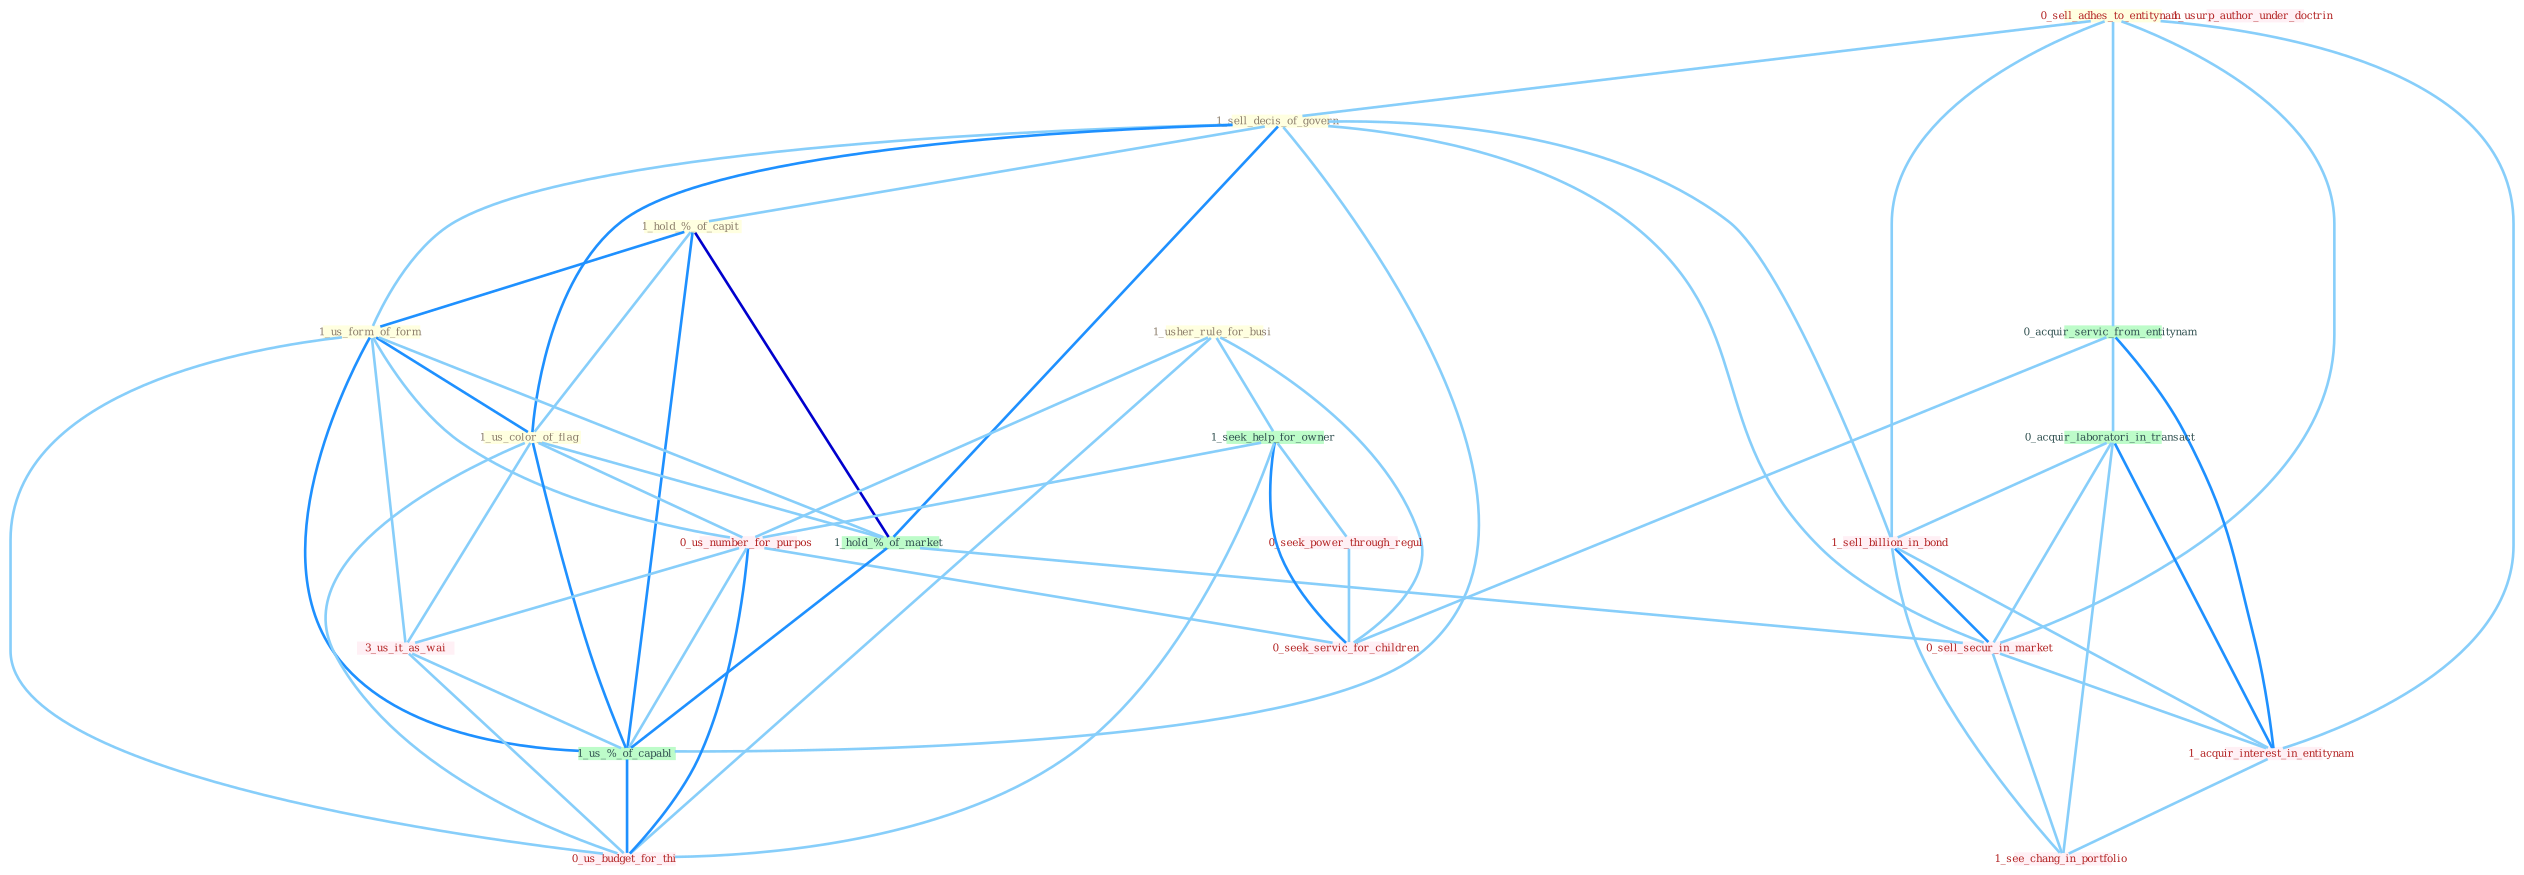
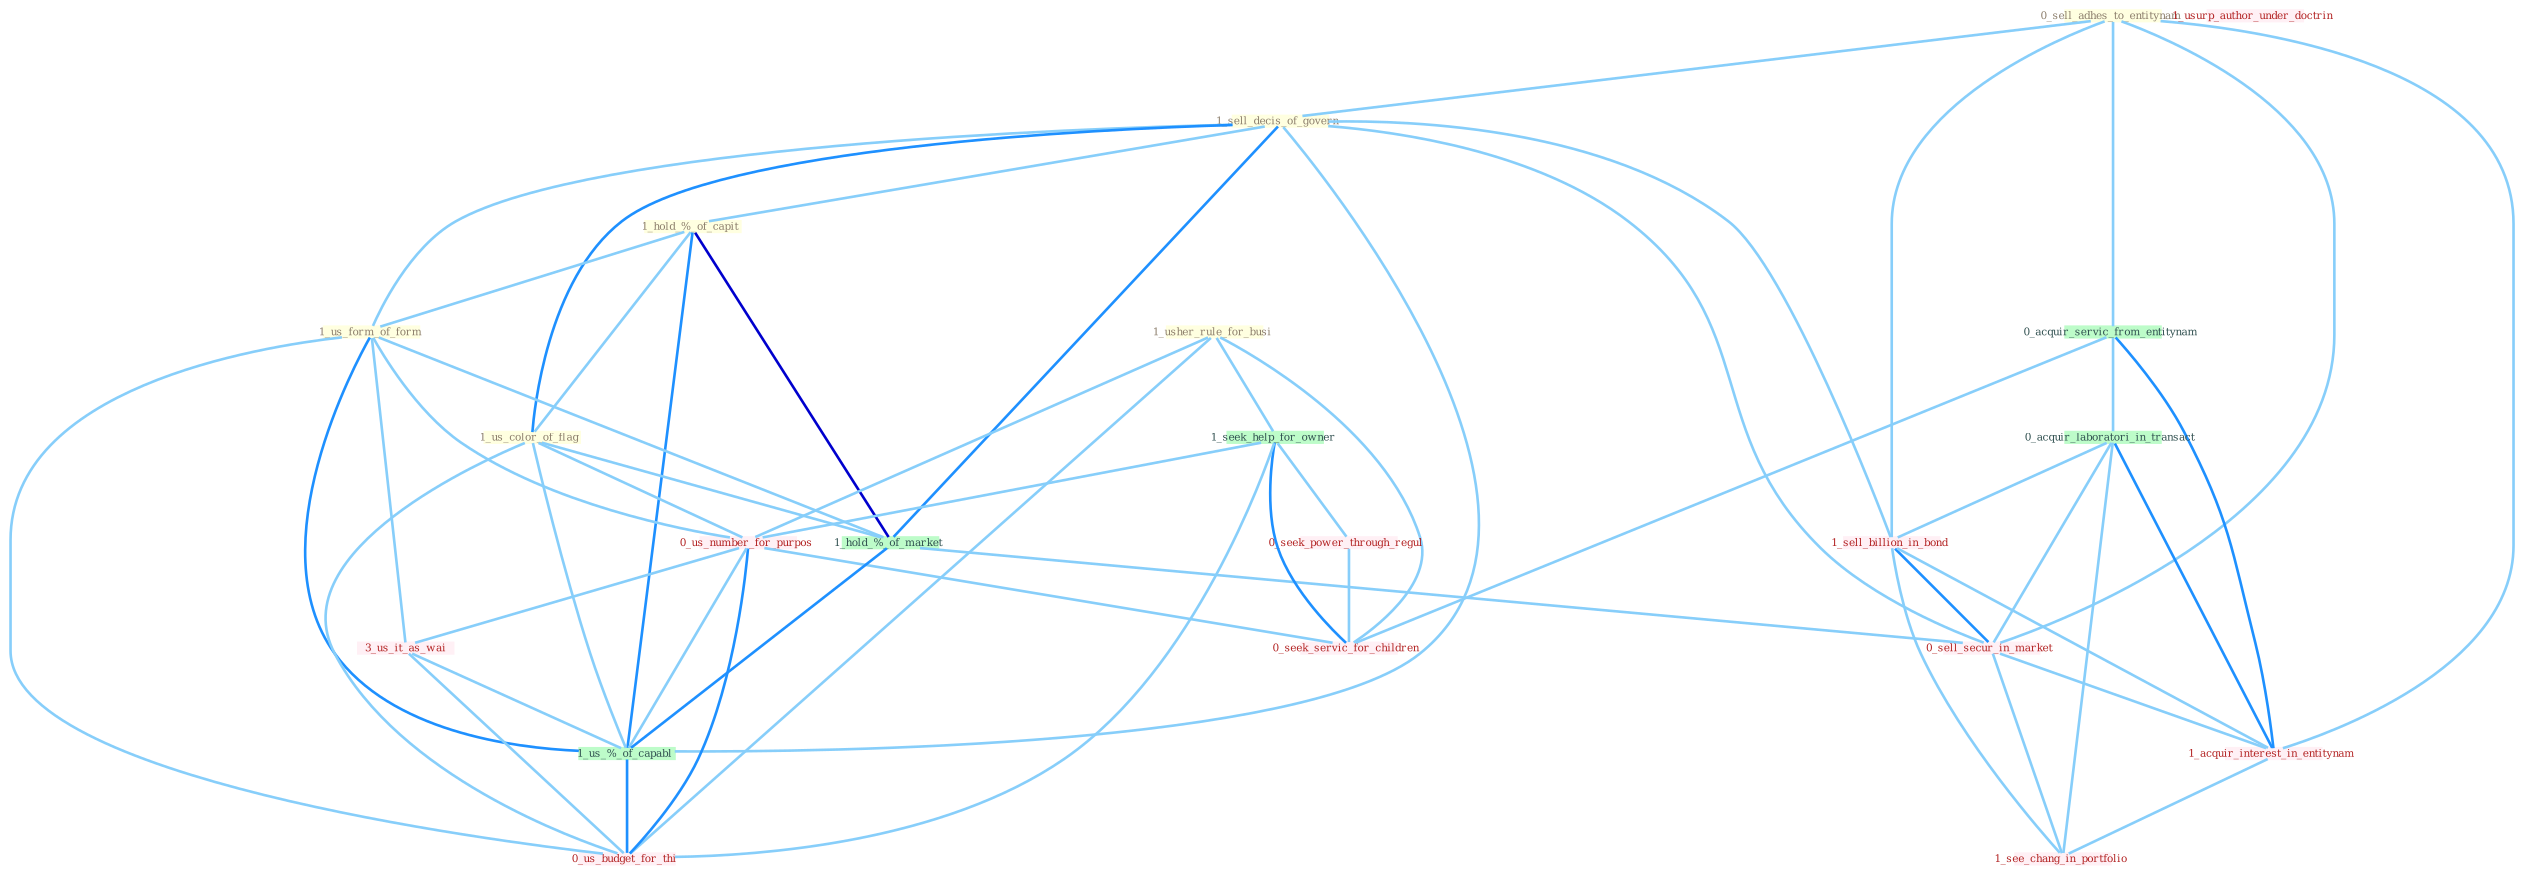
node "0_sell_adhes_to_entitynam": fontcolor #b22222 -> #8b7d6b
edge "1_hold_%_of_capit" -- "1_us_form_of_form": color #1e90ff -> #87cefa
edge "1_us_form_of_form" -- "1_us_color_of_flag": removed
edge "1_us_color_of_flag" -- "3_us_it_as_wai": removed
edge "1_us_color_of_flag" -- "1_us_%_of_capabl": color #1e90ff -> #87cefa
